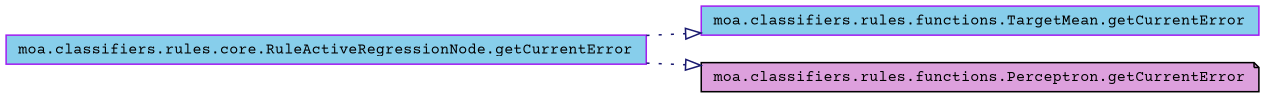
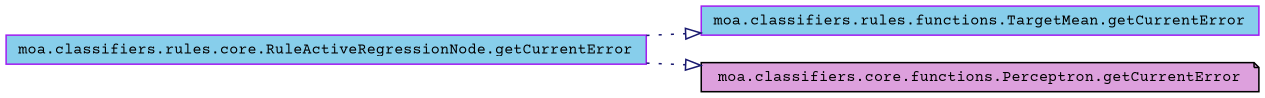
node "moa.classifiers.rules.functions.Perceptron.getCurrentError": label "moa.classifiers.rules.functions.Perceptron.getCurrentError" -> "moa.classifiers.core.functions.Perceptron.getCurrentError"
